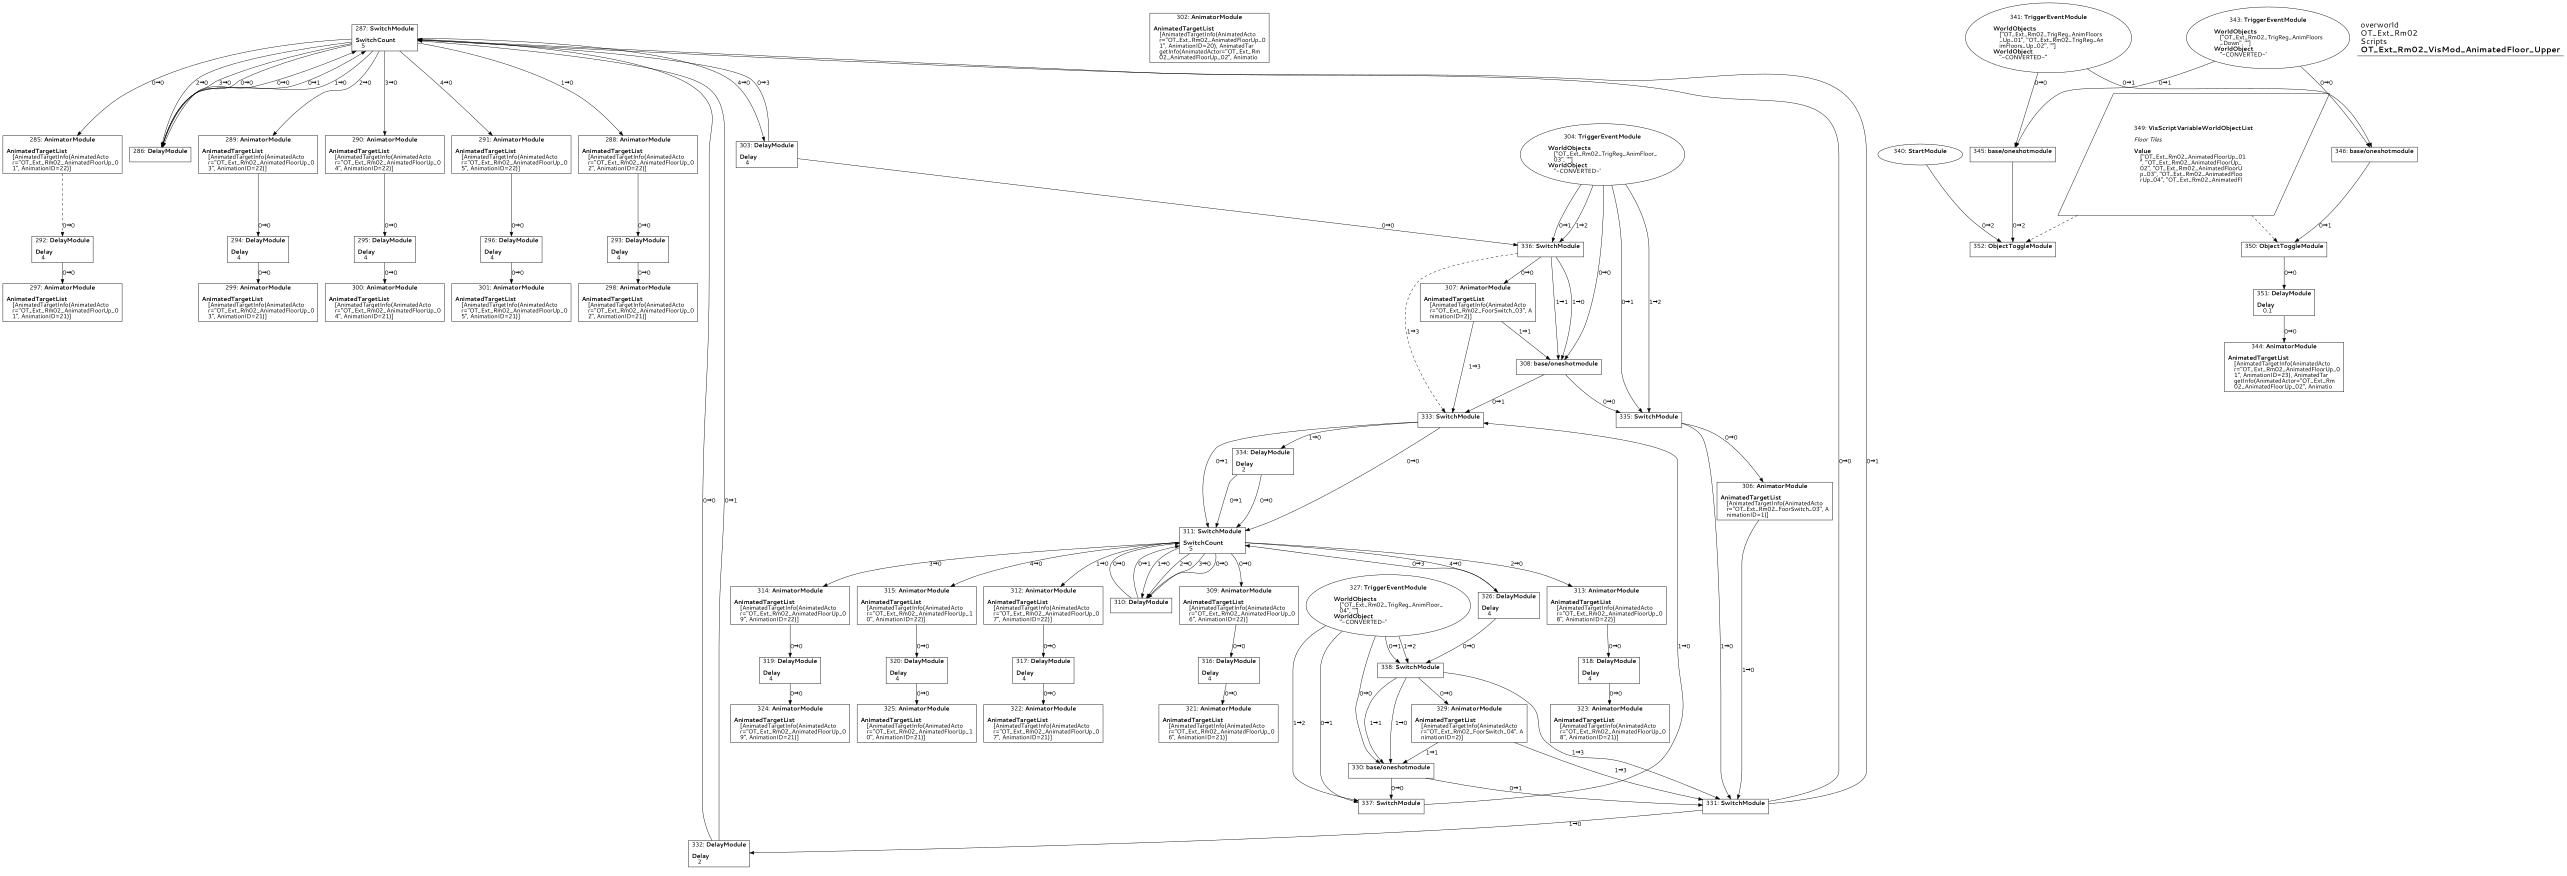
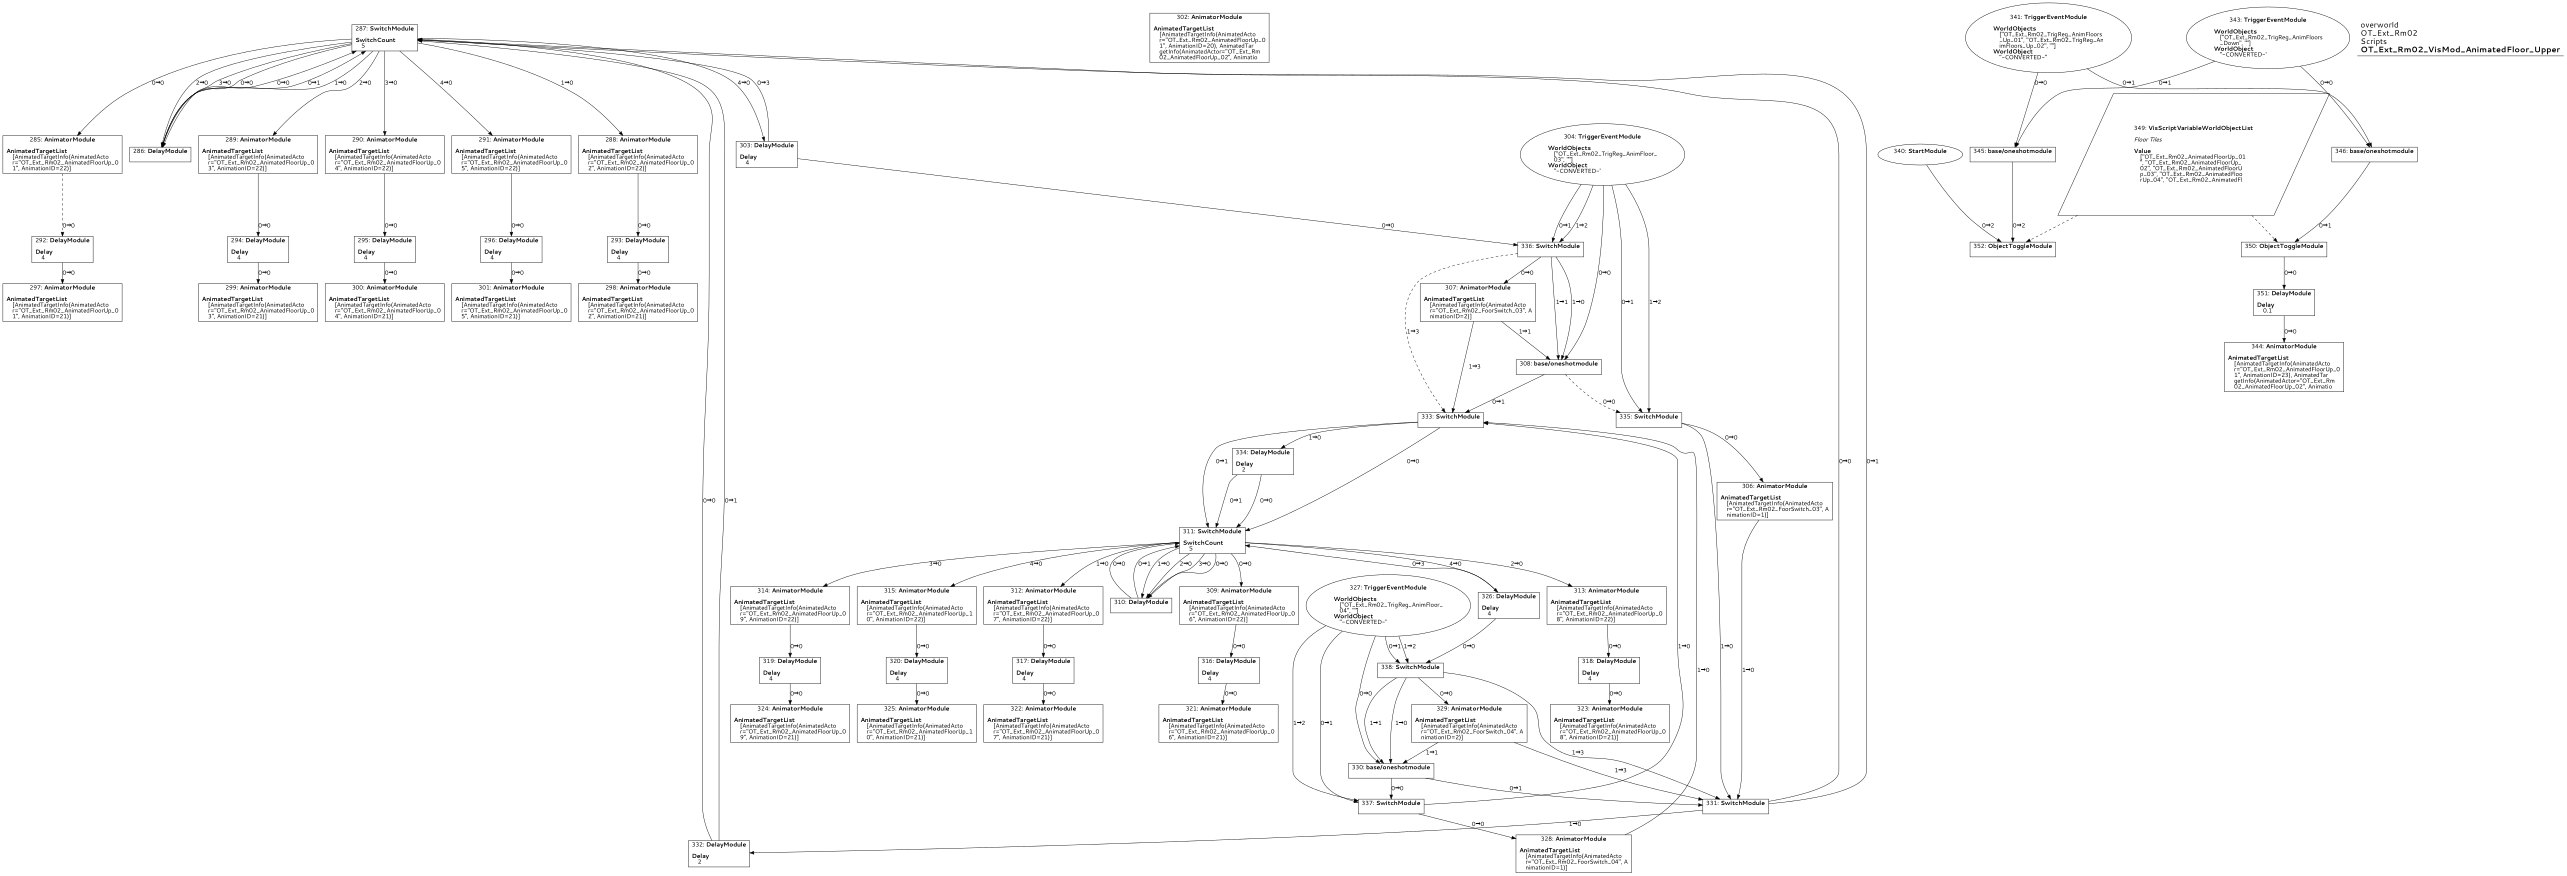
edge "308:" -> "335:": style solid -> dashed
node "328:": added
